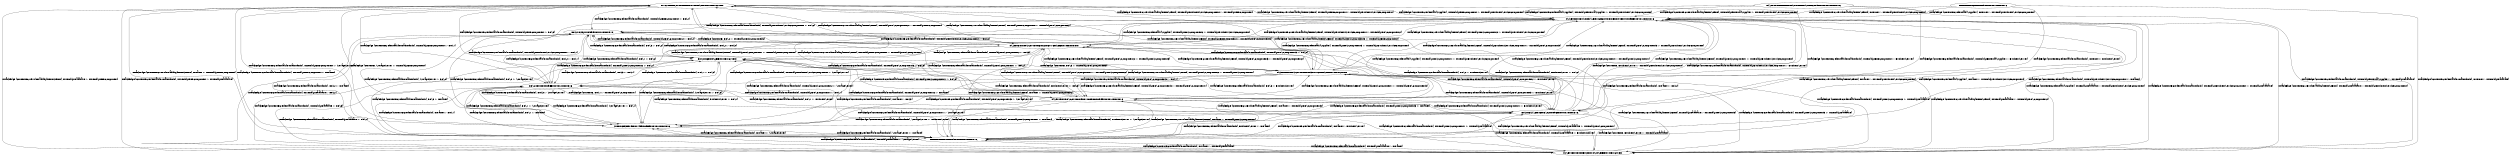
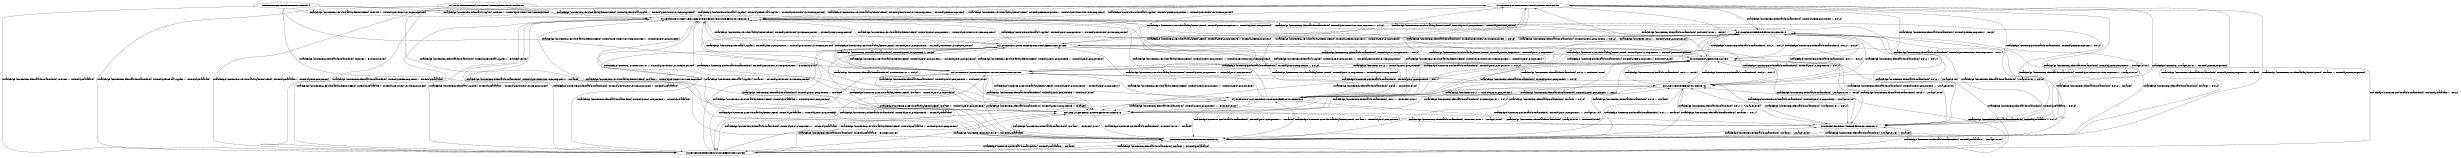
node "POS2_GL3JMAO9EEYKMTWTXNYP1G": label "POS2_GL3JMAO9EEYKMTWTXNYP1G" -> "POS2_GL3ROASHEEYA9EEYKMTWTXNYP1G"
edge "ASSEMBLY_BUSINESSSERVICECOMPONENT_MHDYYAO9EEYKMTWTXNYP1G" -> "ASSEMBLY_POSCOMPONENT3_UWGM8ASIEEYA1AH-ZCM-RA": now "INTERNET_CIPHUAO9EEYKMTWTXNYP1G" -> "ASSEMBLY_POSCOMPONENT3_UWGM8ASIEEYA1AH-ZCM-RA"
node "ASSEMBLY_POSCOMPONENT2_AGM7EASIEEYA1AH-AAO-RA": label "ASSEMBLY_POSCOMPONENT2_AGM7EASIEEYA1AH-AAO-RA" -> "ASSEMBLY_POSCOMPONENT2_AGM7EASIEEYA1AH-ZCM-RA"
edge "BUSINESSSERVER_CSC_AAO9EEYKMTWTXNYP1G" -> "POS3_X6PKYASJEEYA1AH-ZCM-RA": now "INTERNET_CIPHUAO9EEYKMTWTXNYP1G" -> "POS3_X6PKYASJEEYA1AH-ZCM-RA"
